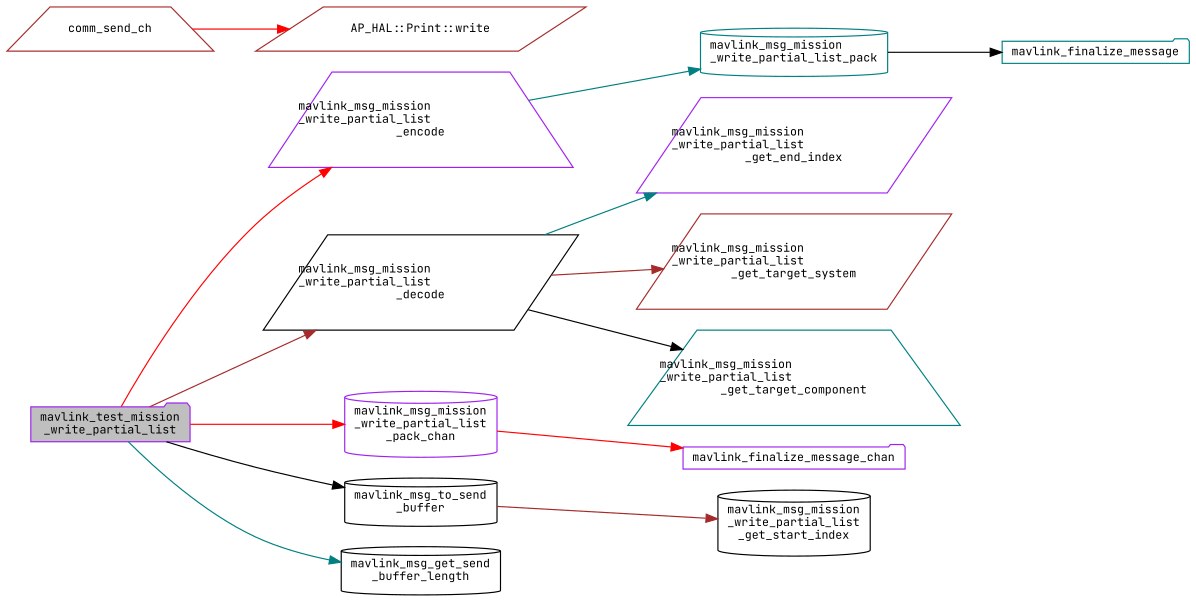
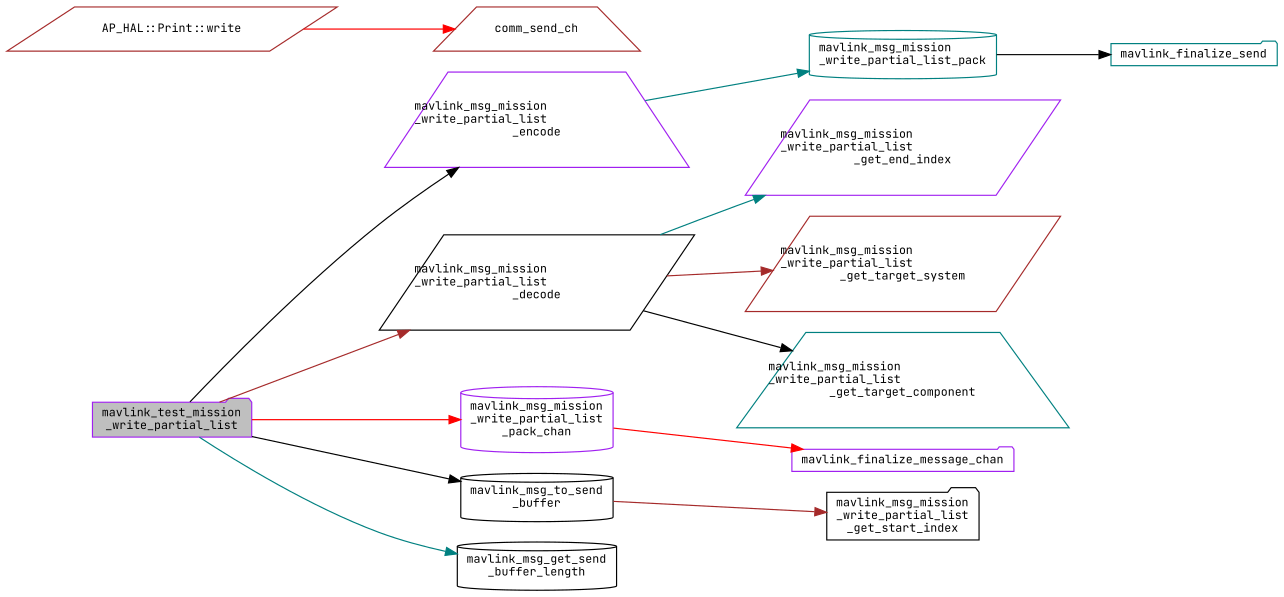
edge "comm_send_ch" -> "AP_HAL::Print::write": reversed
node "mavlink_finalize_message": label "mavlink_finalize_message" -> "mavlink_finalize_send"
edge "mavlink_test_mission _write_partial_list" -> "mavlink_msg_mission _write_partial_list _encode": color red -> black
node "mavlink_msg_mission _write_partial_list _get_start_index": shape cylinder -> folder
